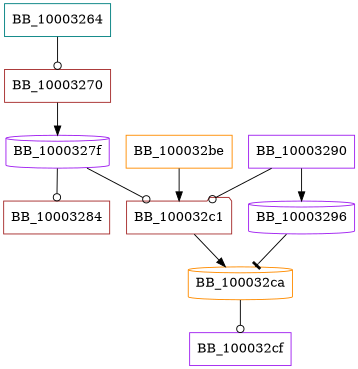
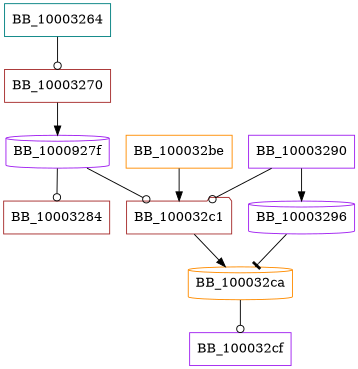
node "BB_1000327f": label "BB_1000327f" -> "BB_1000927f"
